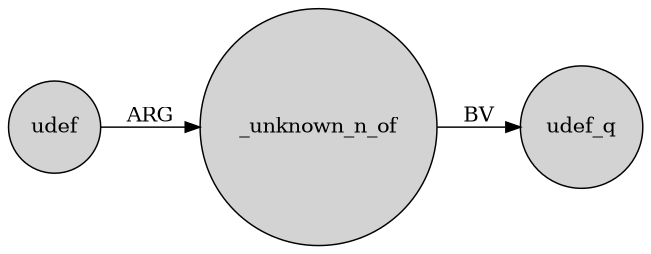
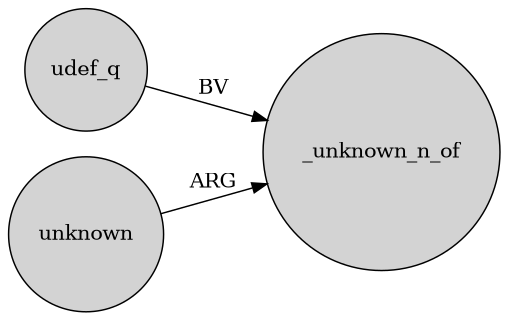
node "udef": label "udef" -> "unknown"
edge "_unknown_n_of" -> "udef_q": reversed
